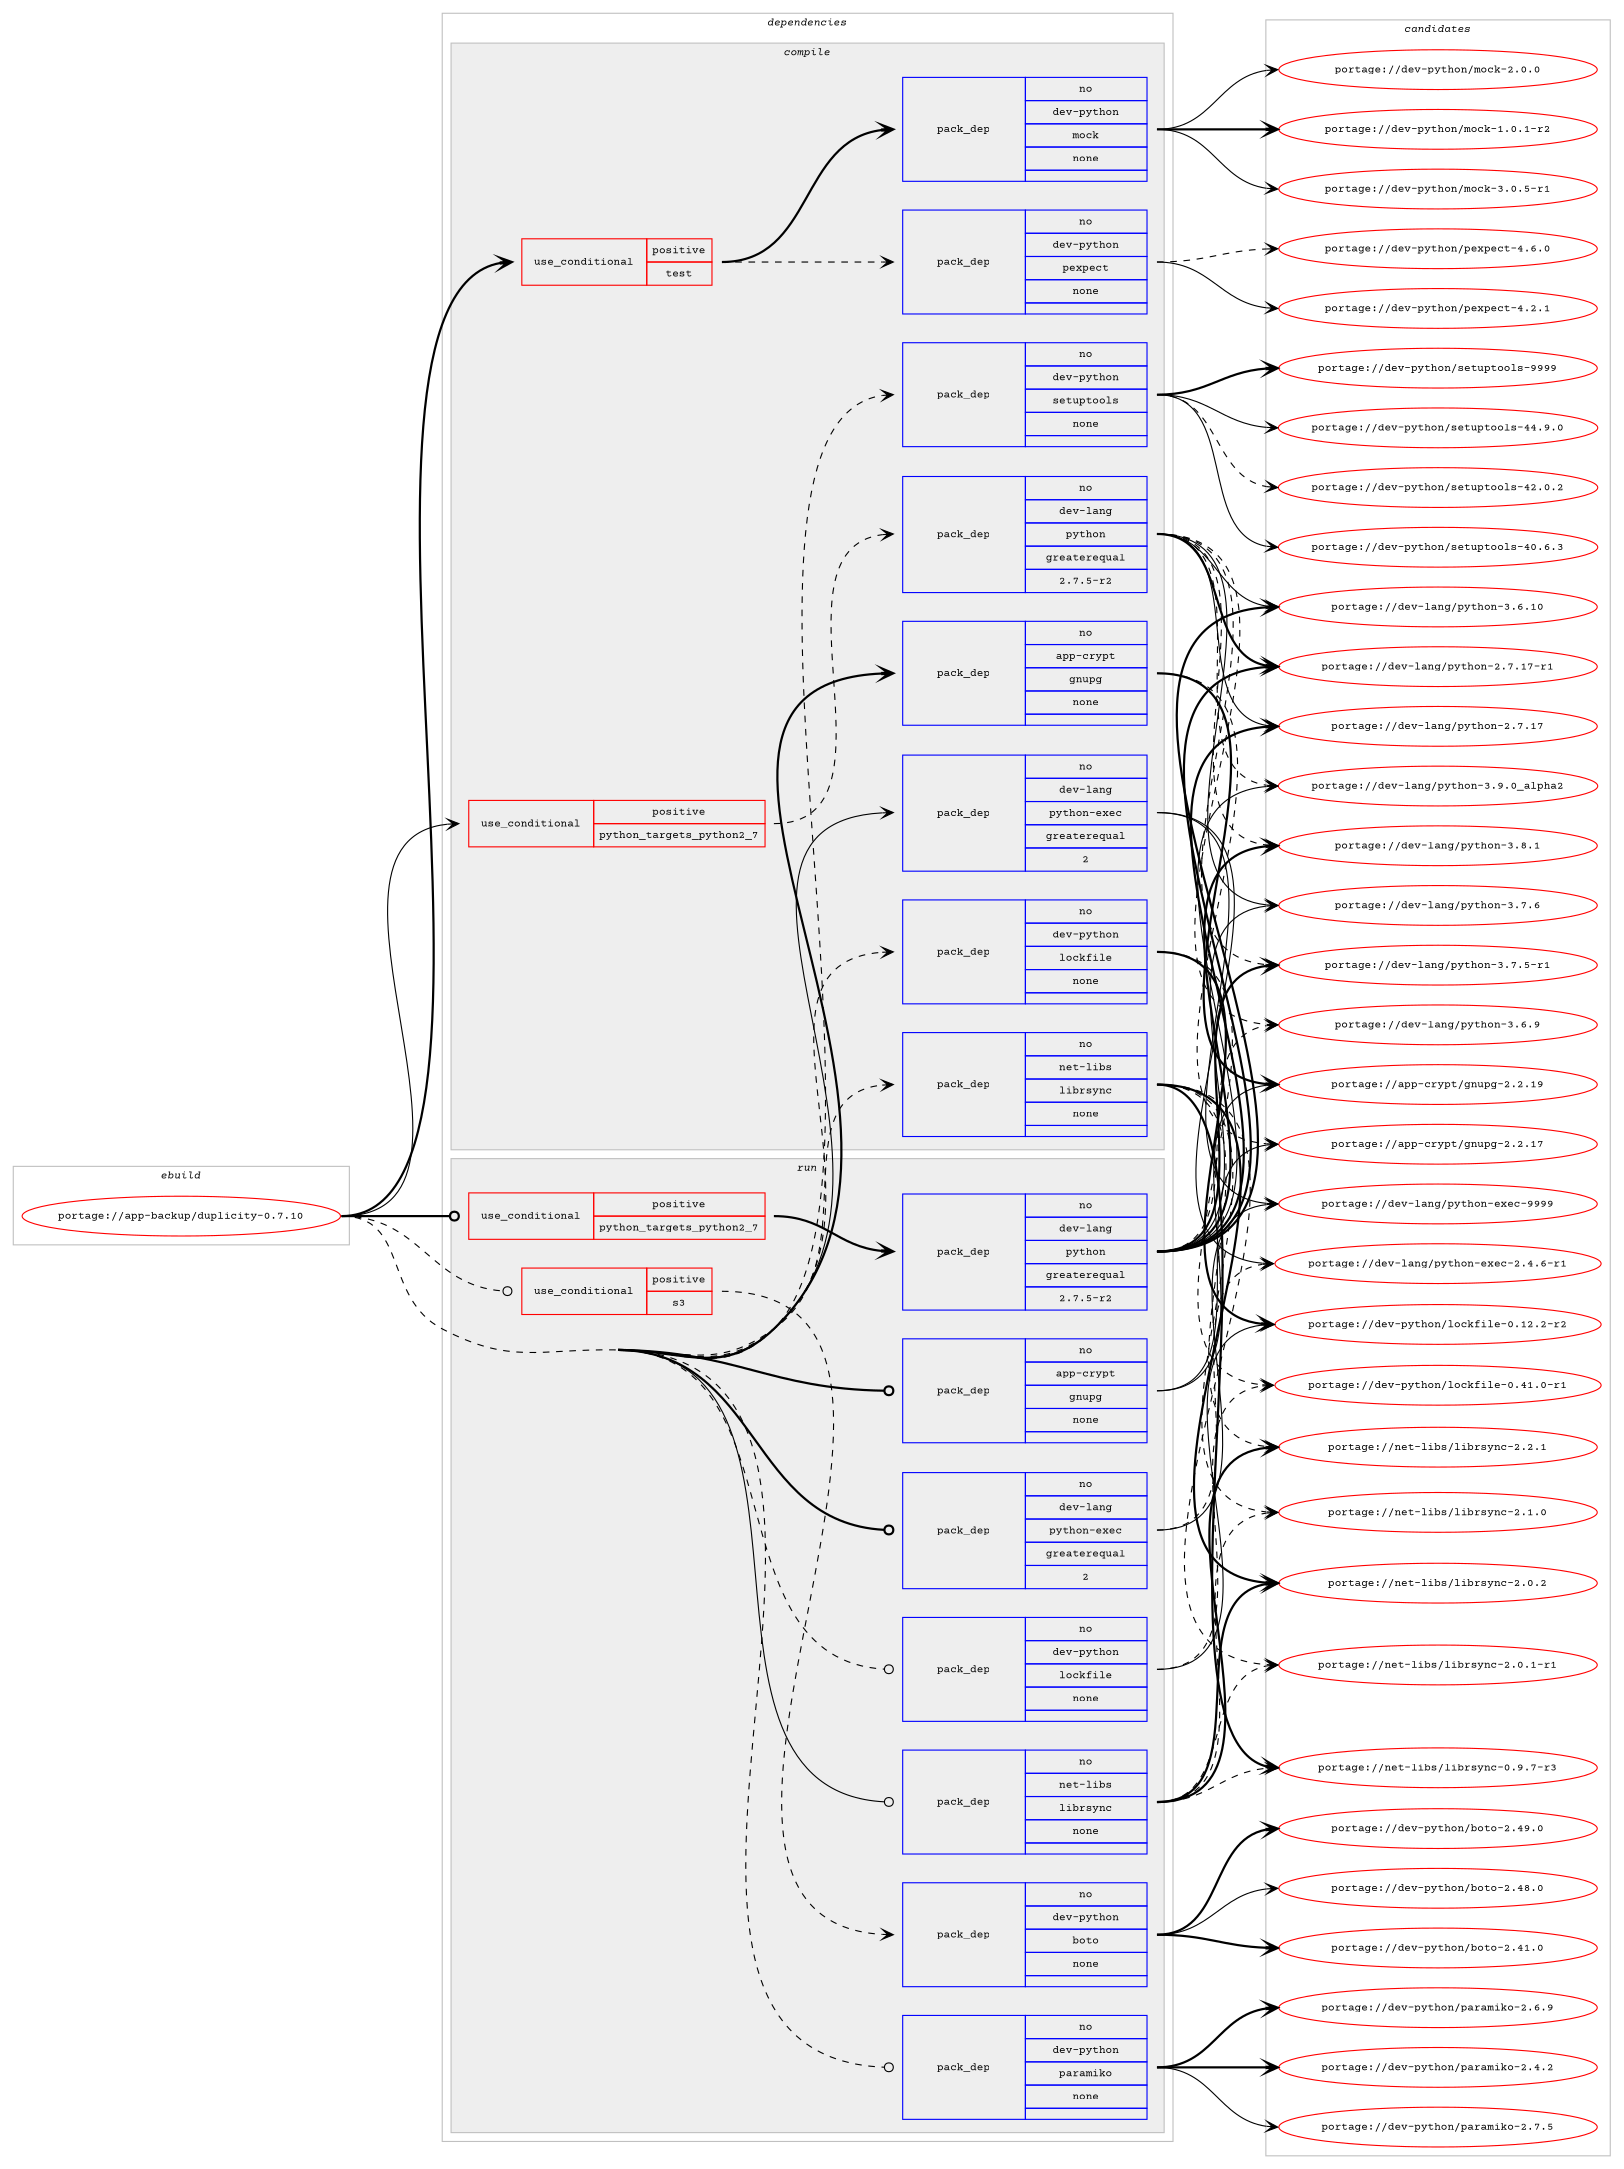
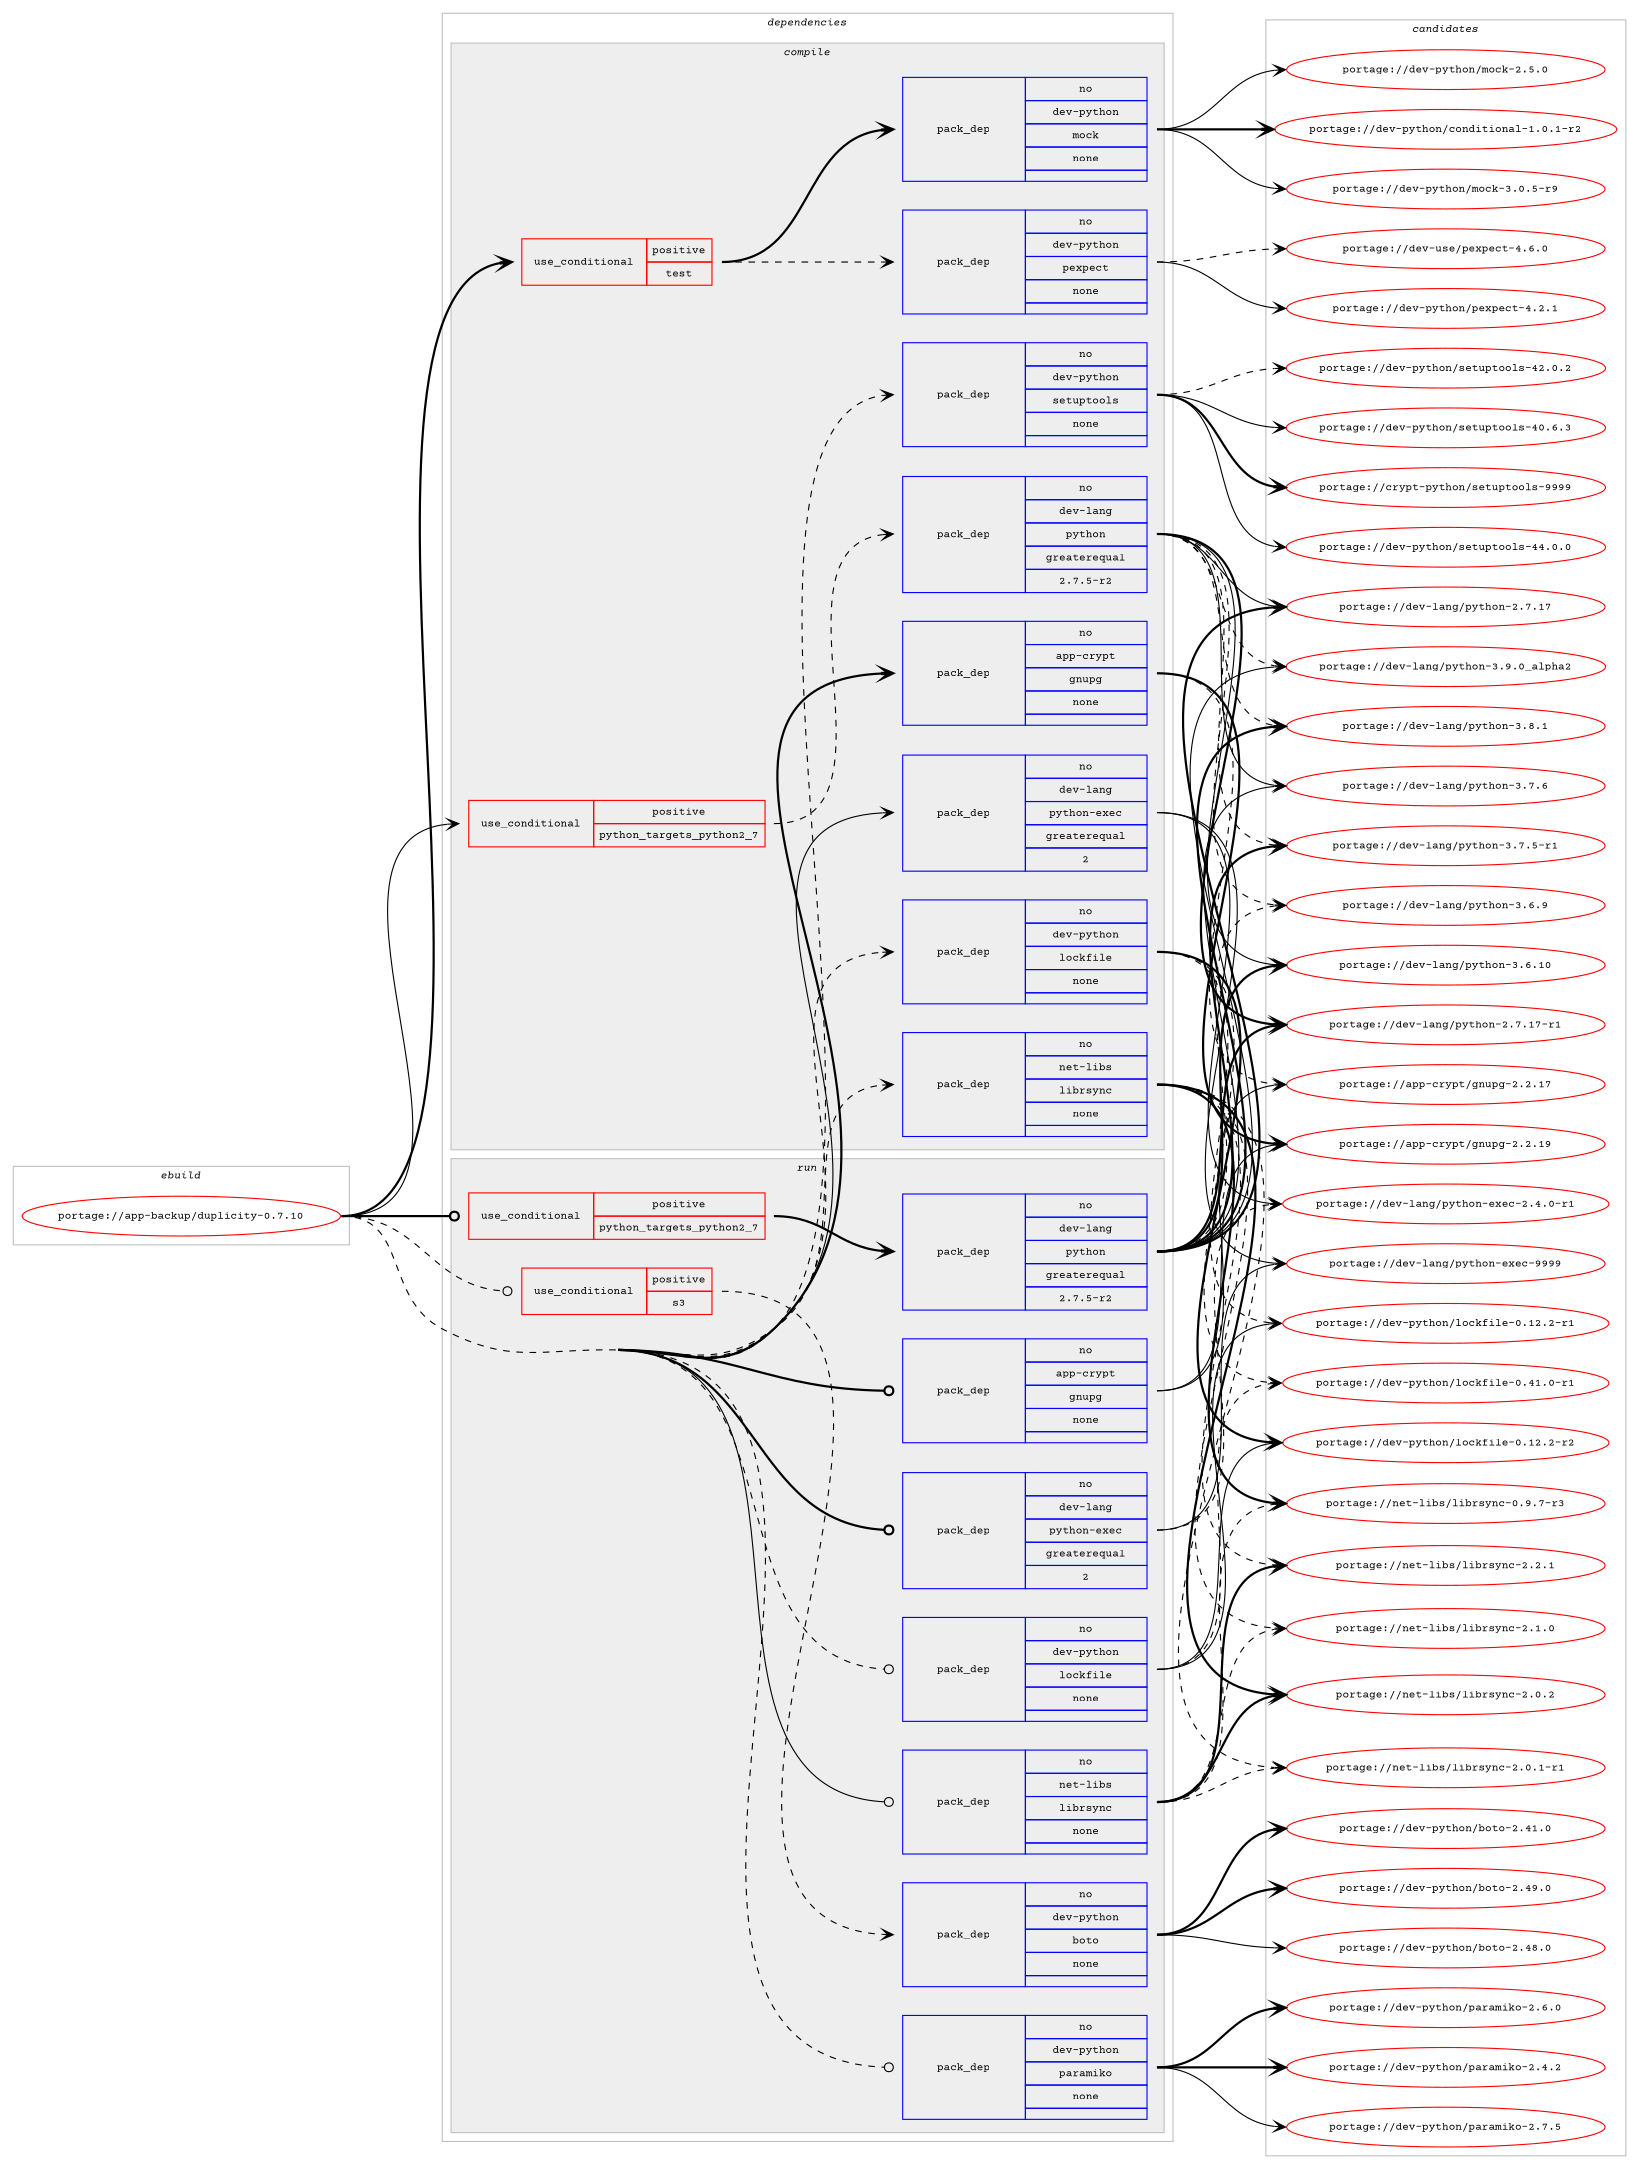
node "portage://dev-python/mock-2.0.0": label "portage://dev-python/mock-2.0.0" -> "portage://dev-python/mock-2.5.0"
node "portage://dev-python/mock-1.0.1-r2": label "portage://dev-python/mock-1.0.1-r2" -> "portage://dev-python/conditional-1.0.1-r2"
node "portage://dev-python/mock-3.0.5-r1": label "portage://dev-python/mock-3.0.5-r1" -> "portage://dev-python/mock-3.0.5-r9"
node "portage://dev-python/pexpect-4.6.0": label "portage://dev-python/pexpect-4.6.0" -> "portage://dev-use/pexpect-4.6.0"
node "portage://dev-python/setuptools-9999": label "portage://dev-python/setuptools-9999" -> "portage://crypt-python/setuptools-9999"
node "portage://dev-python/setuptools-44.9.0": label "portage://dev-python/setuptools-44.9.0" -> "portage://dev-python/setuptools-44.0.0"
node "portage://dev-lang/python-exec-2.4.6-r1": label "portage://dev-lang/python-exec-2.4.6-r1" -> "portage://dev-lang/python-exec-2.4.0-r1"
node "portage://dev-python/lockfile-0.12.2-r1": added
node "portage://dev-python/paramiko-2.6.9": label "portage://dev-python/paramiko-2.6.9" -> "portage://dev-python/paramiko-2.6.0"
